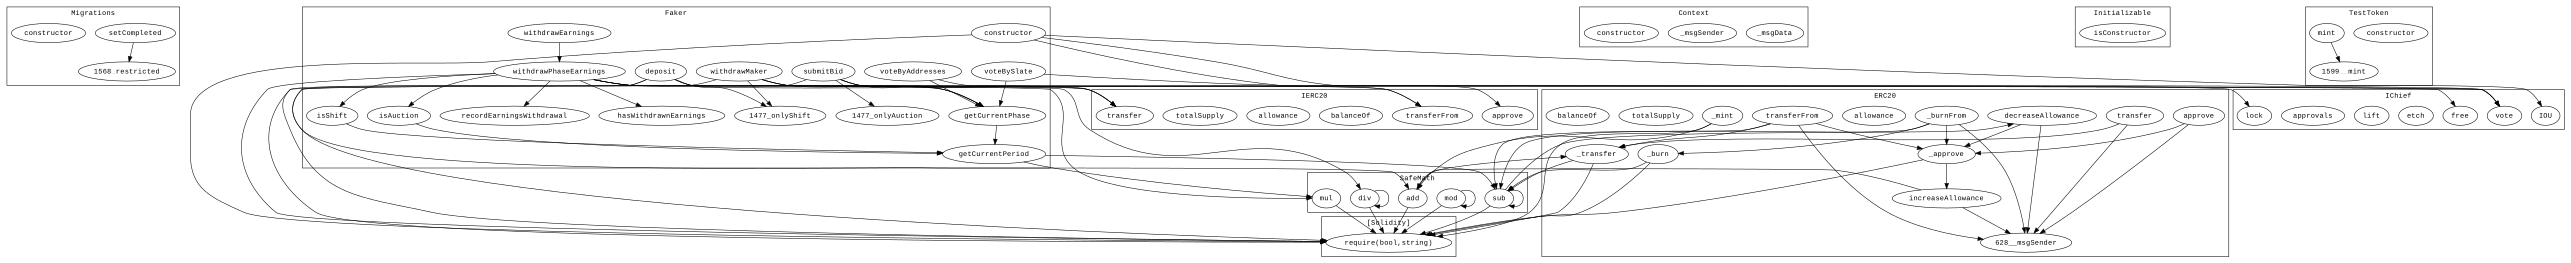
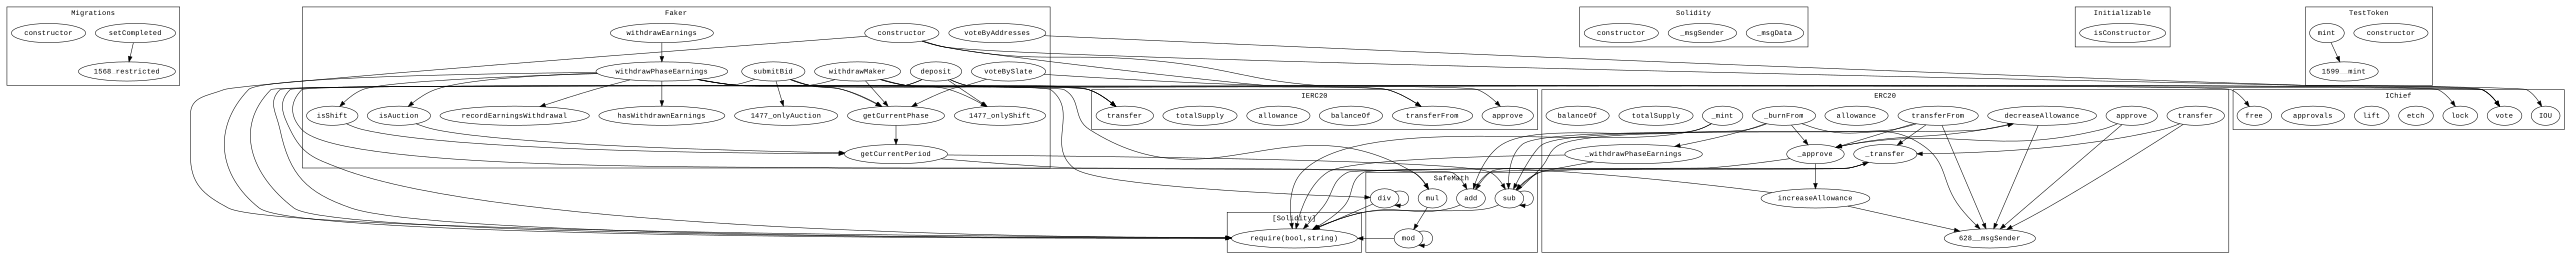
cluster "Context": label "Context" -> "Solidity"
edge "voteByAddresses" -> "getCurrentPhase": removed
node "_burn": label "_burn" -> "_withdrawPhaseEarnings"
edge "mul" -> "require(bool,string)": now "mul" -> "mod"
